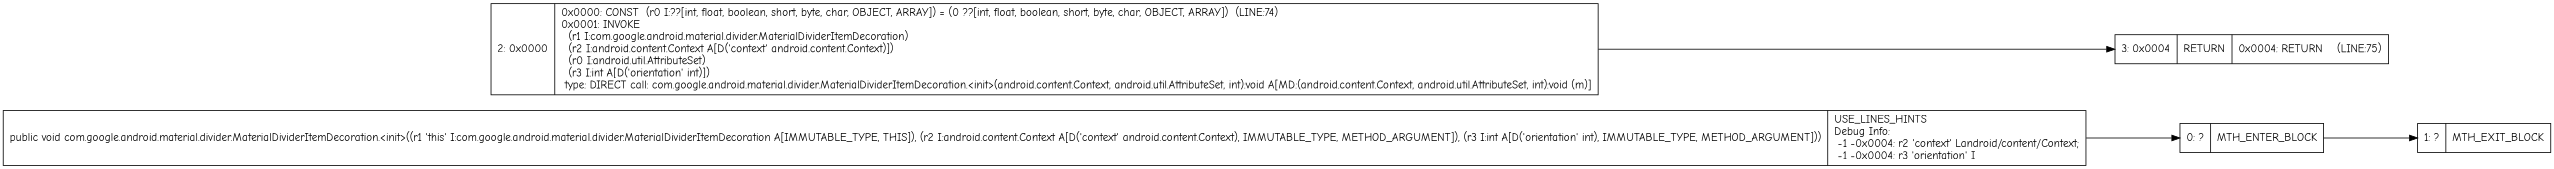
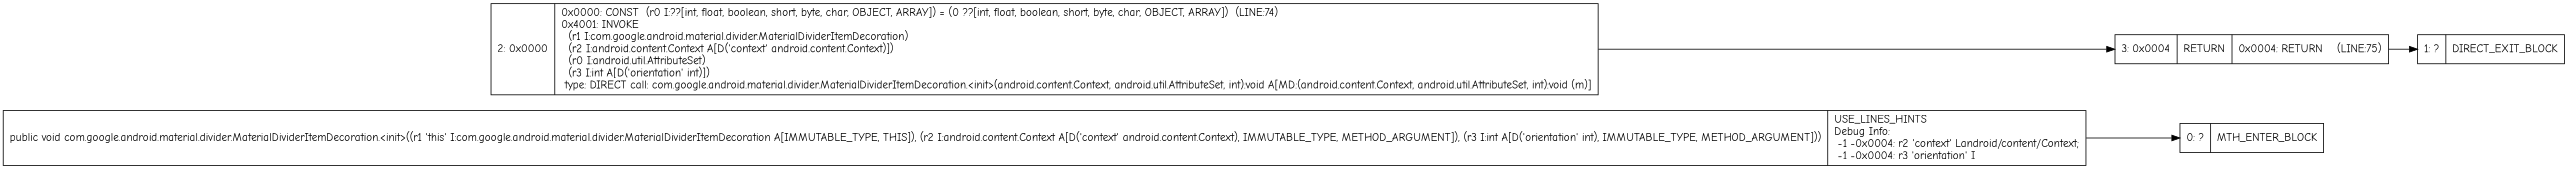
node "2: 0x0000": text "0x0001: INVOKE" -> "0x4001: INVOKE"
edge "0: ?" -> "1: ?": now "3: 0x0004" -> "1: ?"
node "1: ?": text "MTH_EXIT_BLOCK" -> "DIRECT_EXIT_BLOCK"
